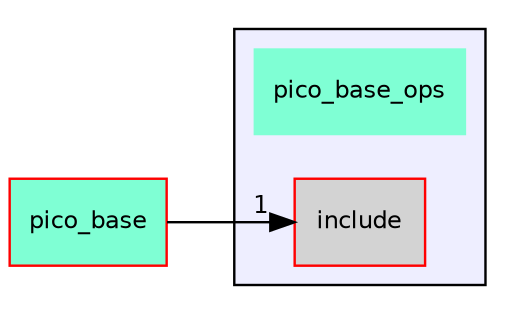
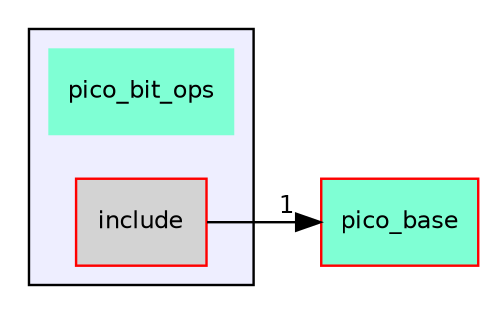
node "pico_base_ops": label "pico_base_ops" -> "pico_bit_ops"
edge "pico_base" -> "include": reversed
